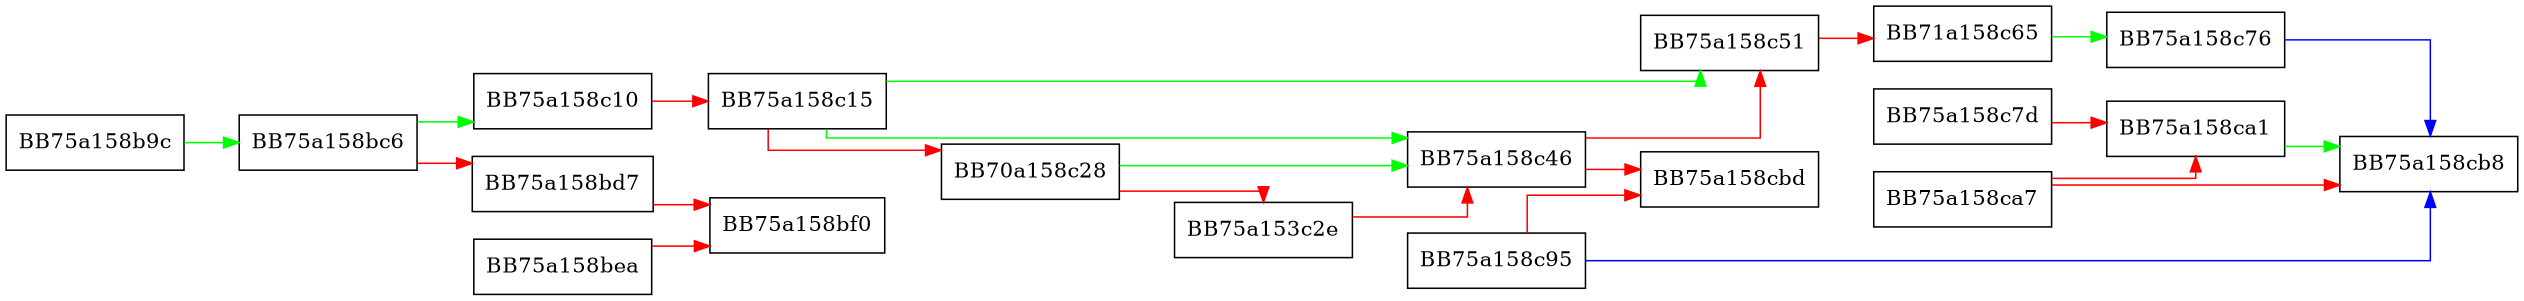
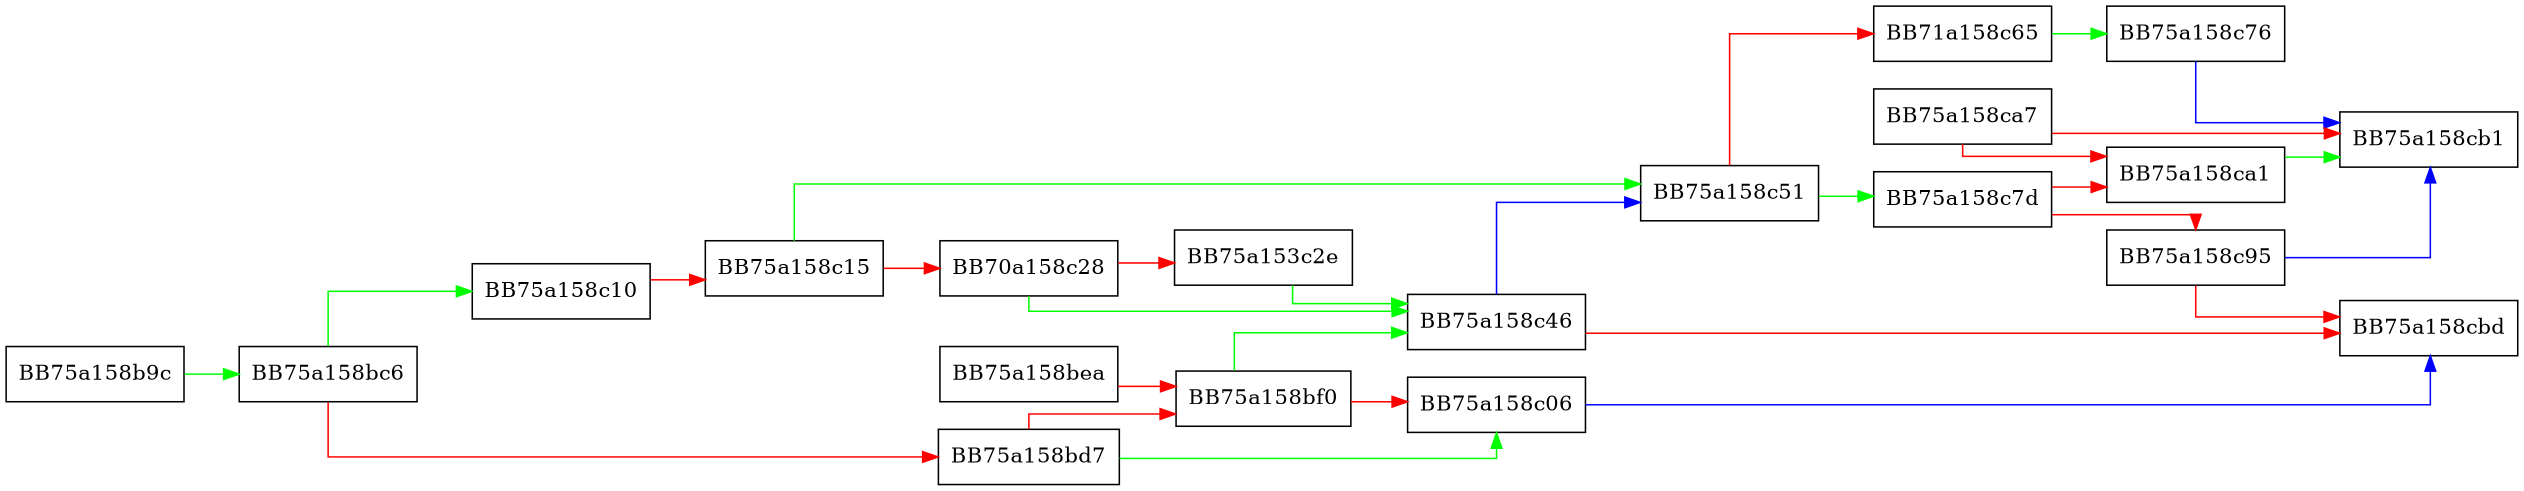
edge "BB75a158c15" -> "BB75a158c46": now "BB75a158bf0" -> "BB75a158c46"
edge "BB75a158c46" -> "BB75a158c51": color red -> blue
node "BB75a158cb8": label "BB75a158cb8" -> "BB75a158cb1"
edge "BB75a158c51" -> "BB75a158c7d": added
edge "BB75a158c7d" -> "BB75a158c95": added
edge "BB75a153c2e" -> "BB75a158c46": color red -> green
node "BB75a158c06": added
